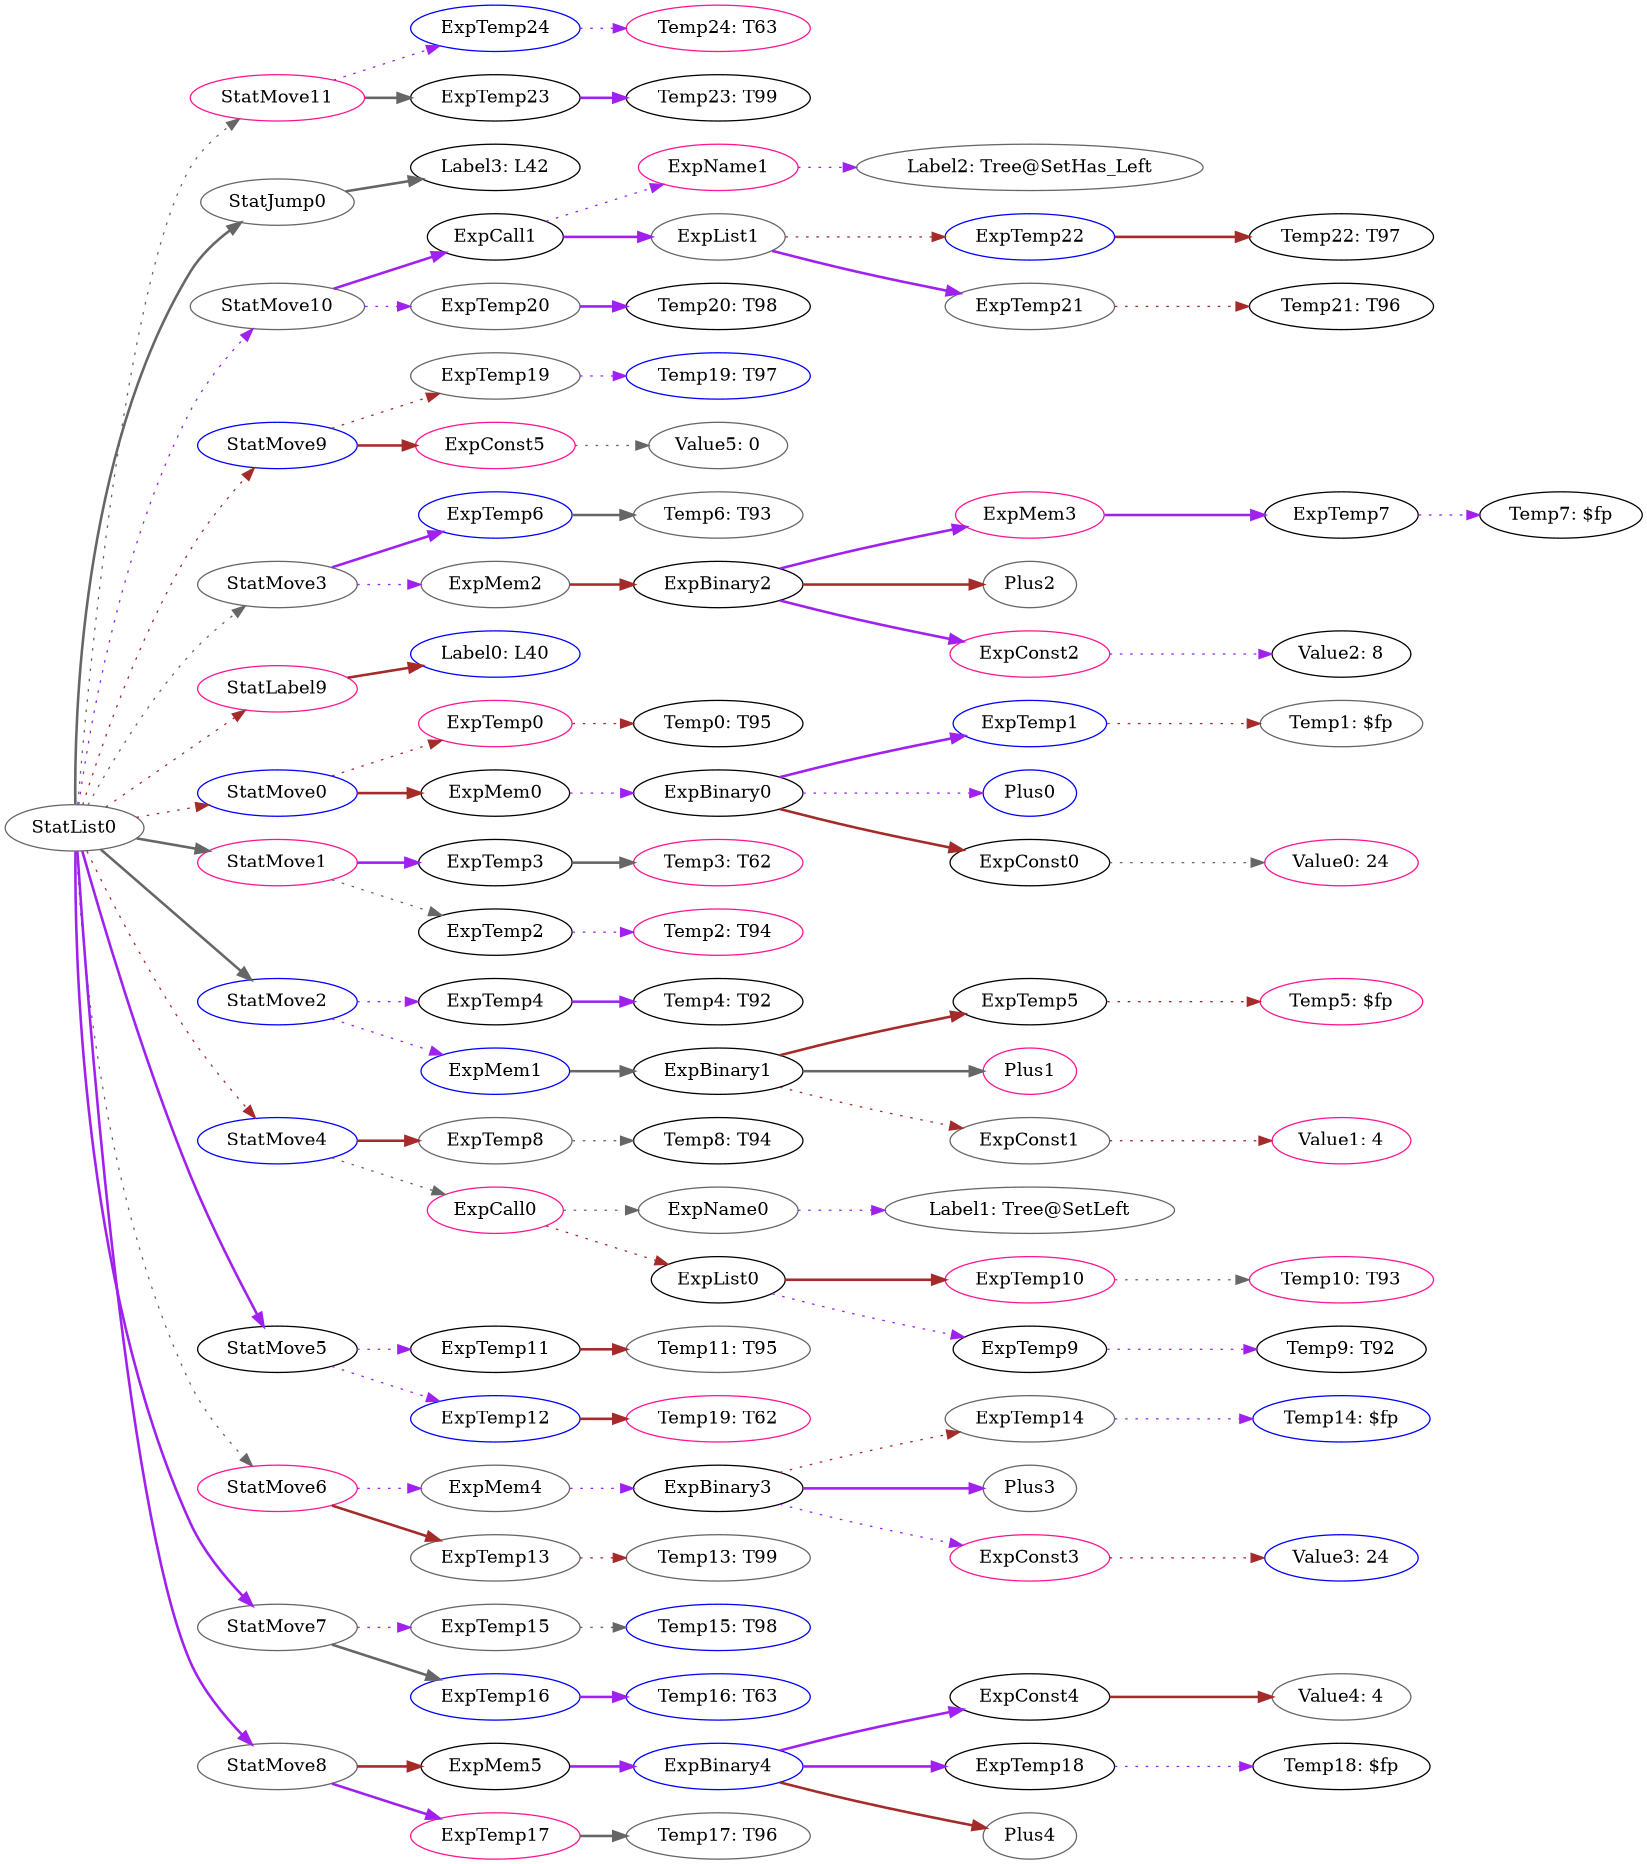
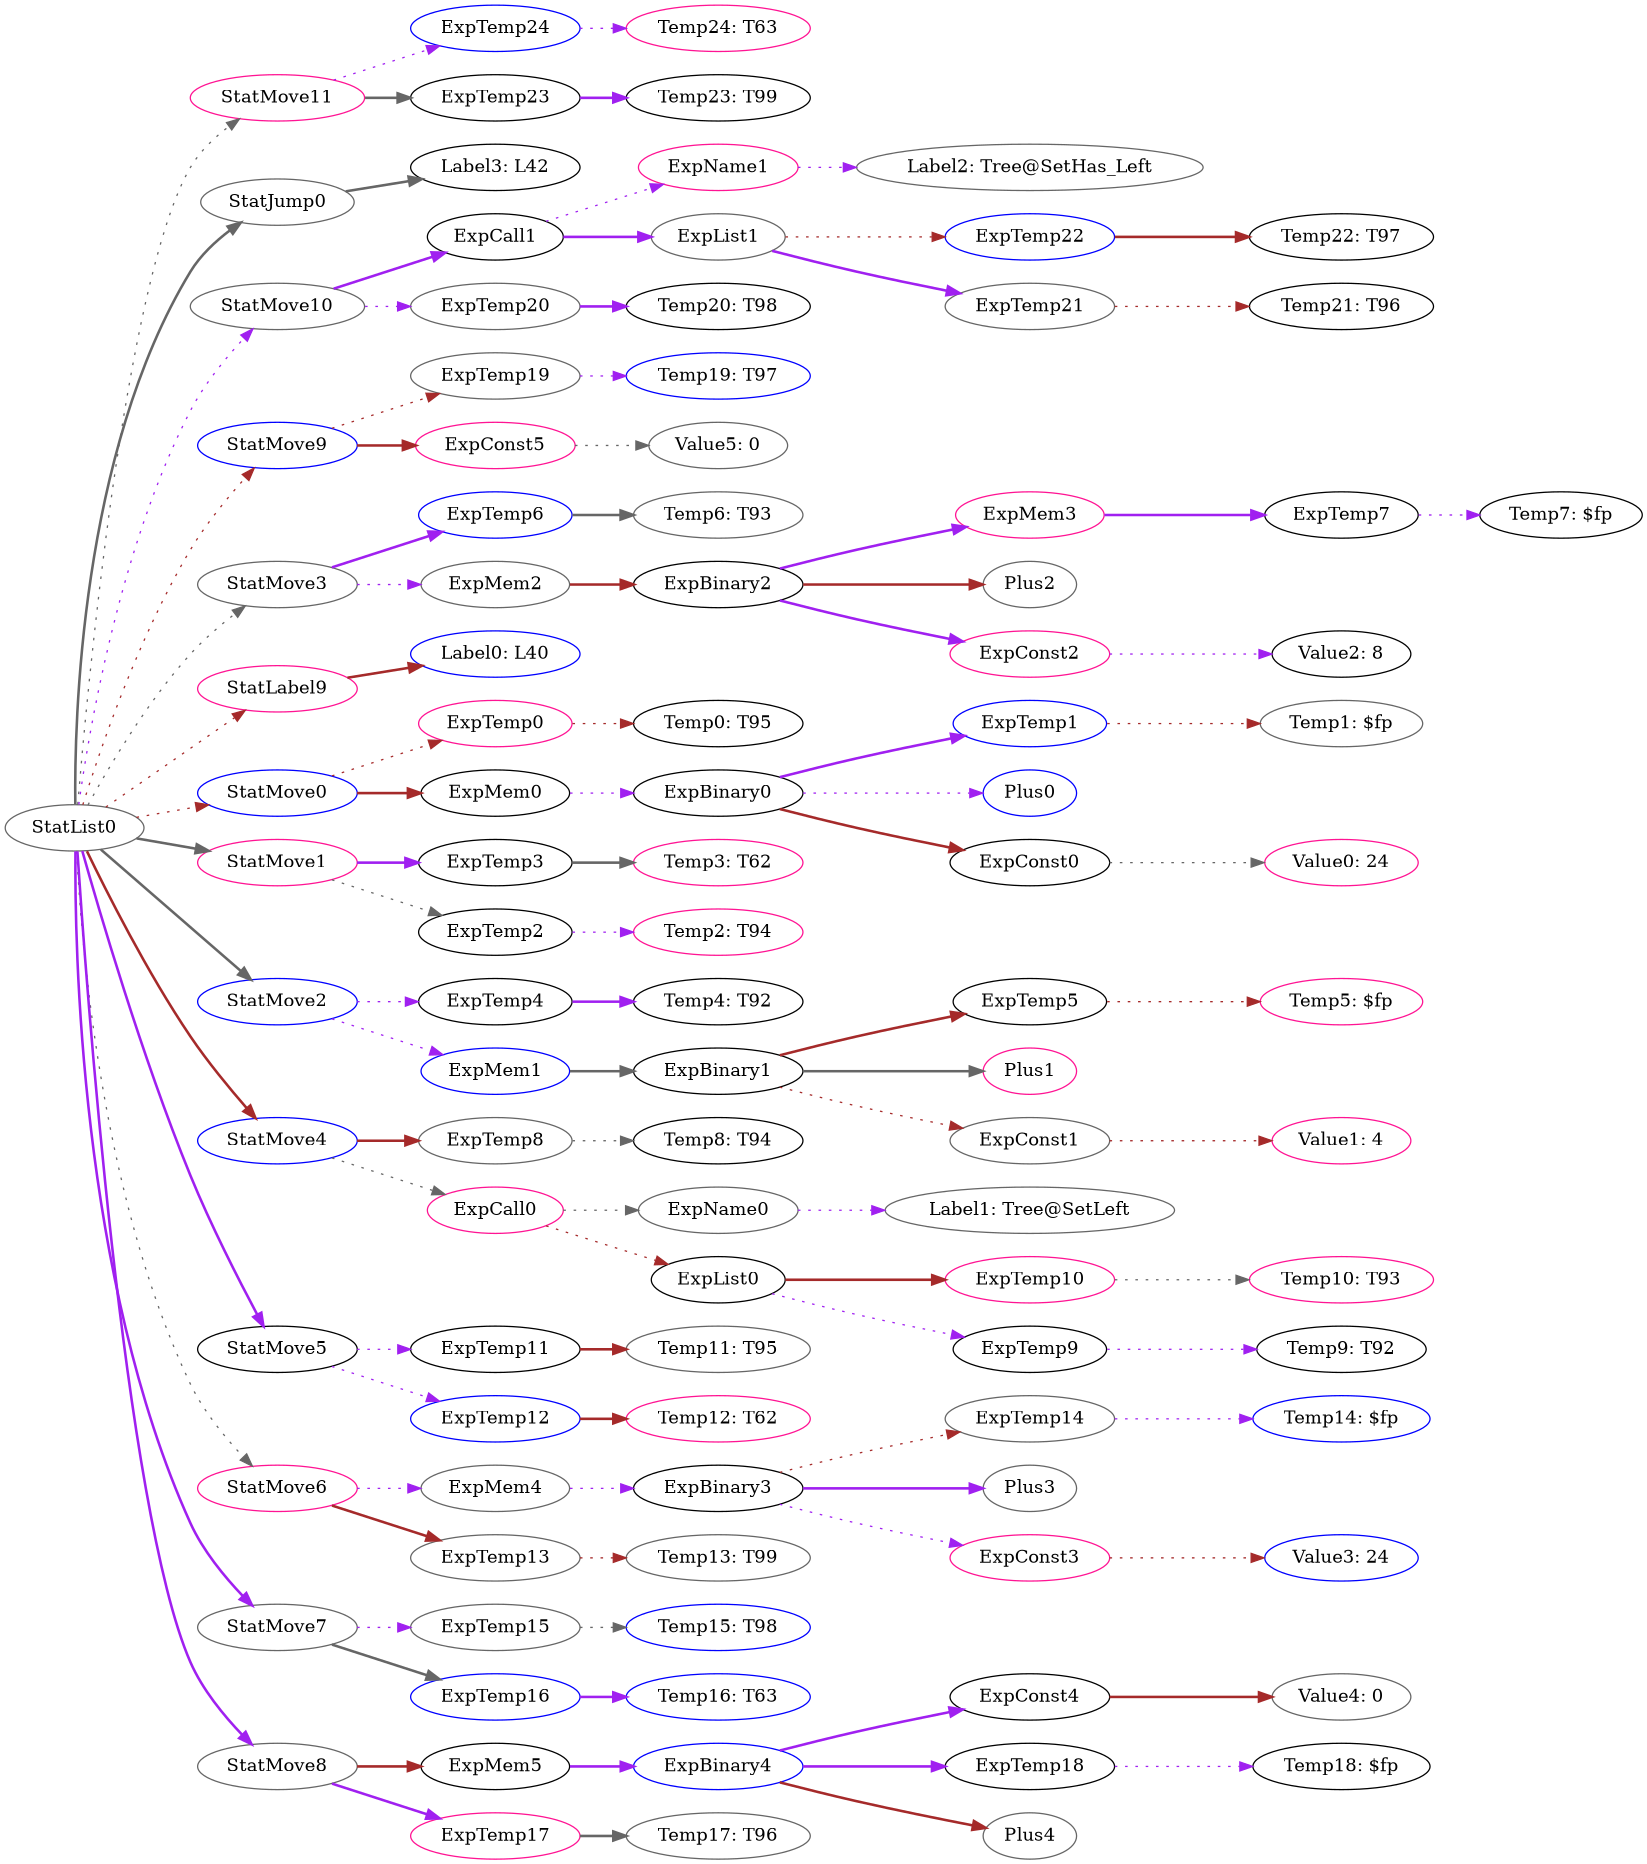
edge "StatList0" -> "StatMove4": style dotted -> bold
node "Temp19: T62": label "Temp19: T62" -> "Temp12: T62"
node "Value4: 4": label "Value4: 4" -> "Value4: 0"
